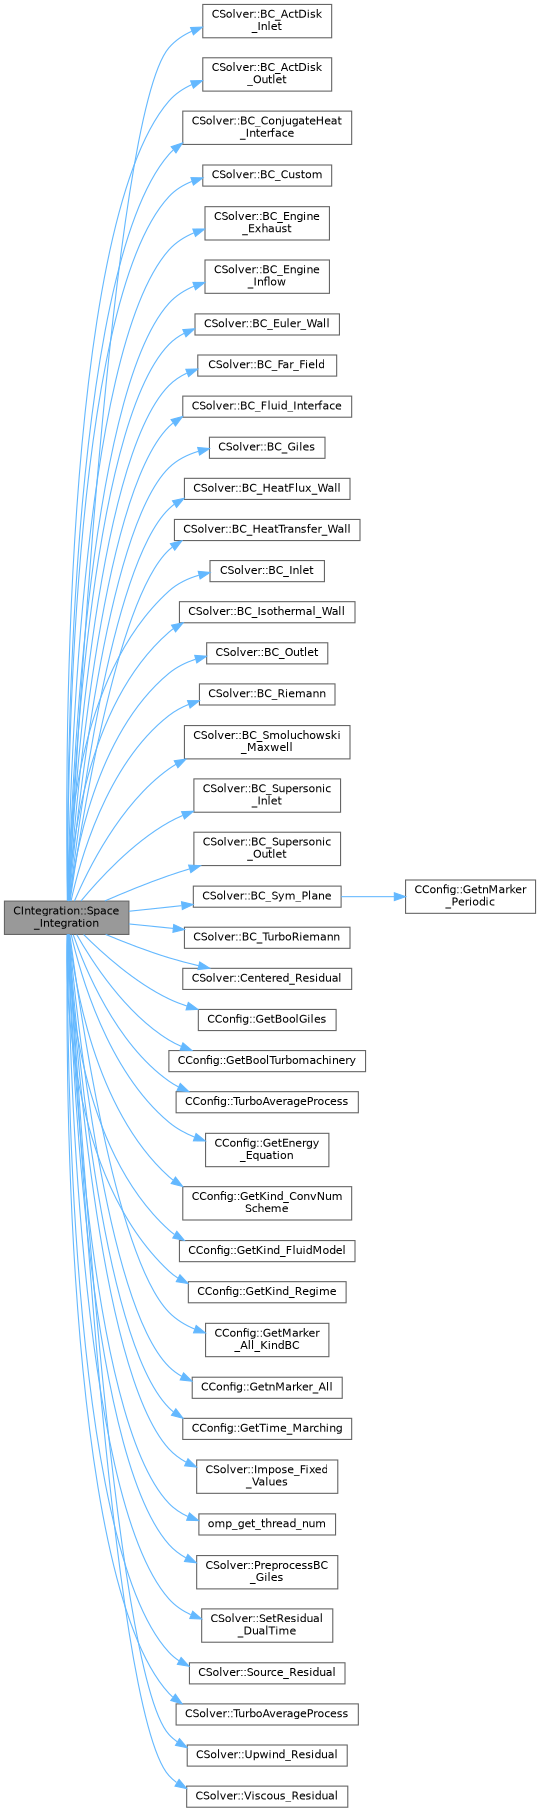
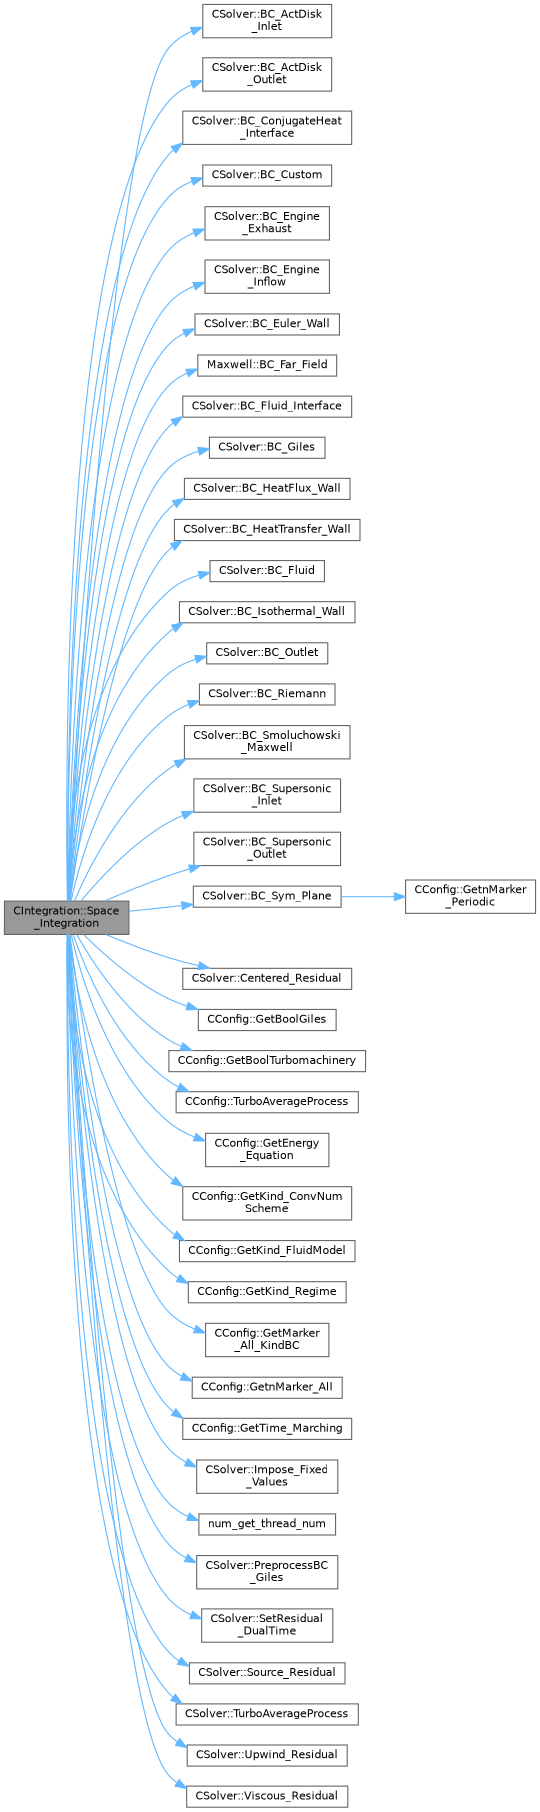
node "CSolver::BC_Far_Field": label "CSolver::BC_Far_Field" -> "Maxwell::BC_Far_Field"
node "CSolver::BC_Inlet": label "CSolver::BC_Inlet" -> "CSolver::BC_Fluid"
node "CSolver::BC_TurboRiemann": removed
node "omp_get_thread_num": label "omp_get_thread_num" -> "num_get_thread_num"
